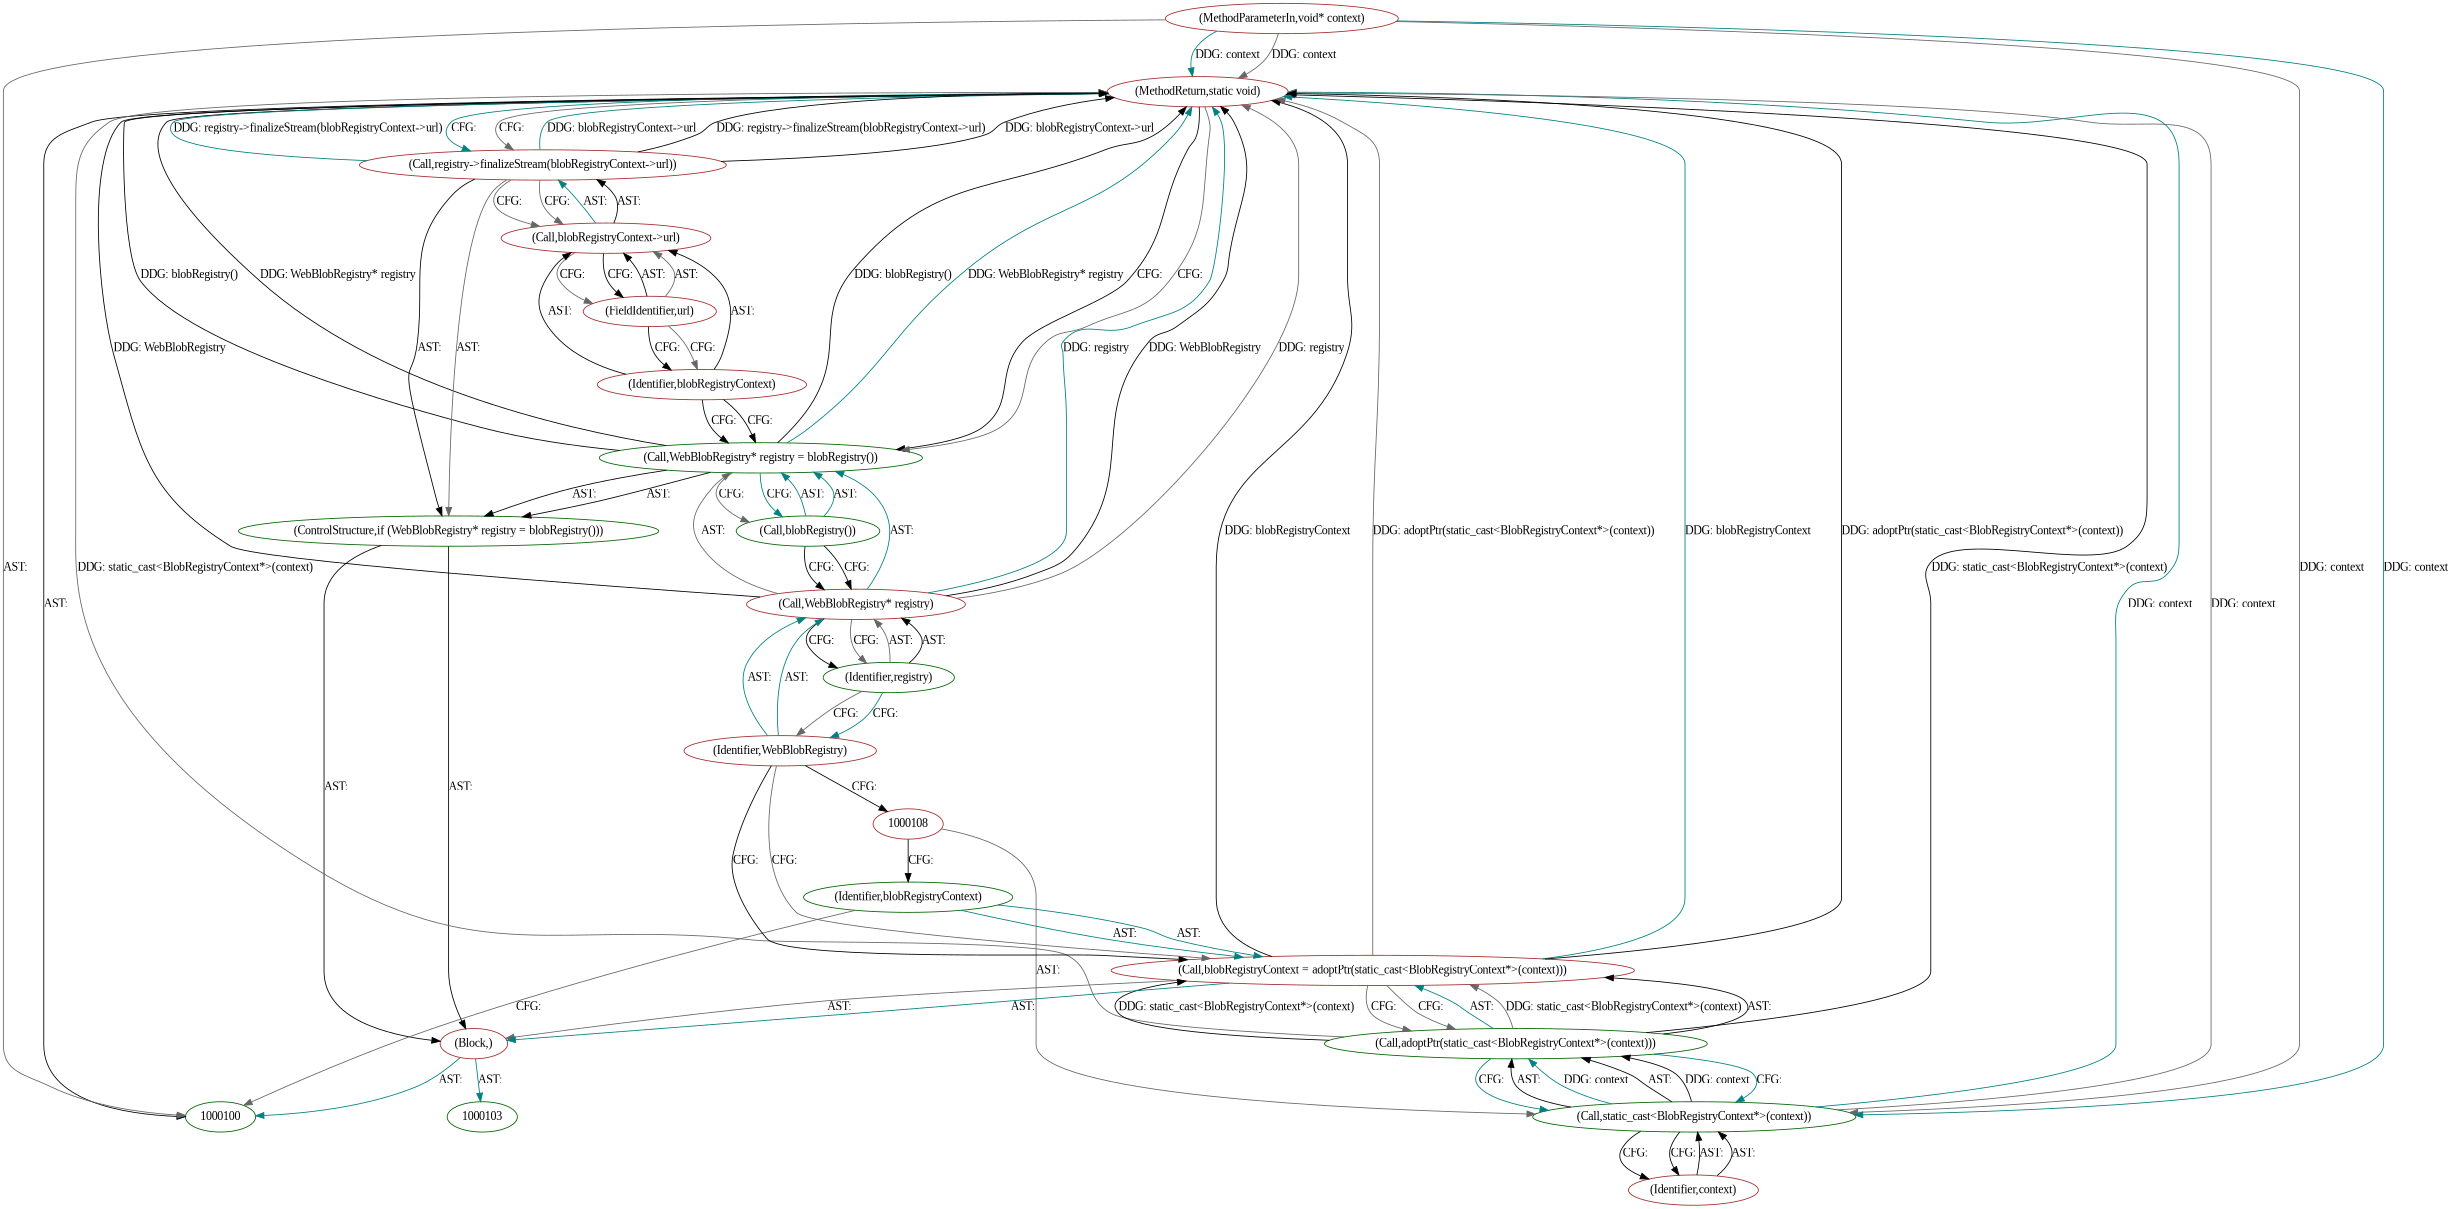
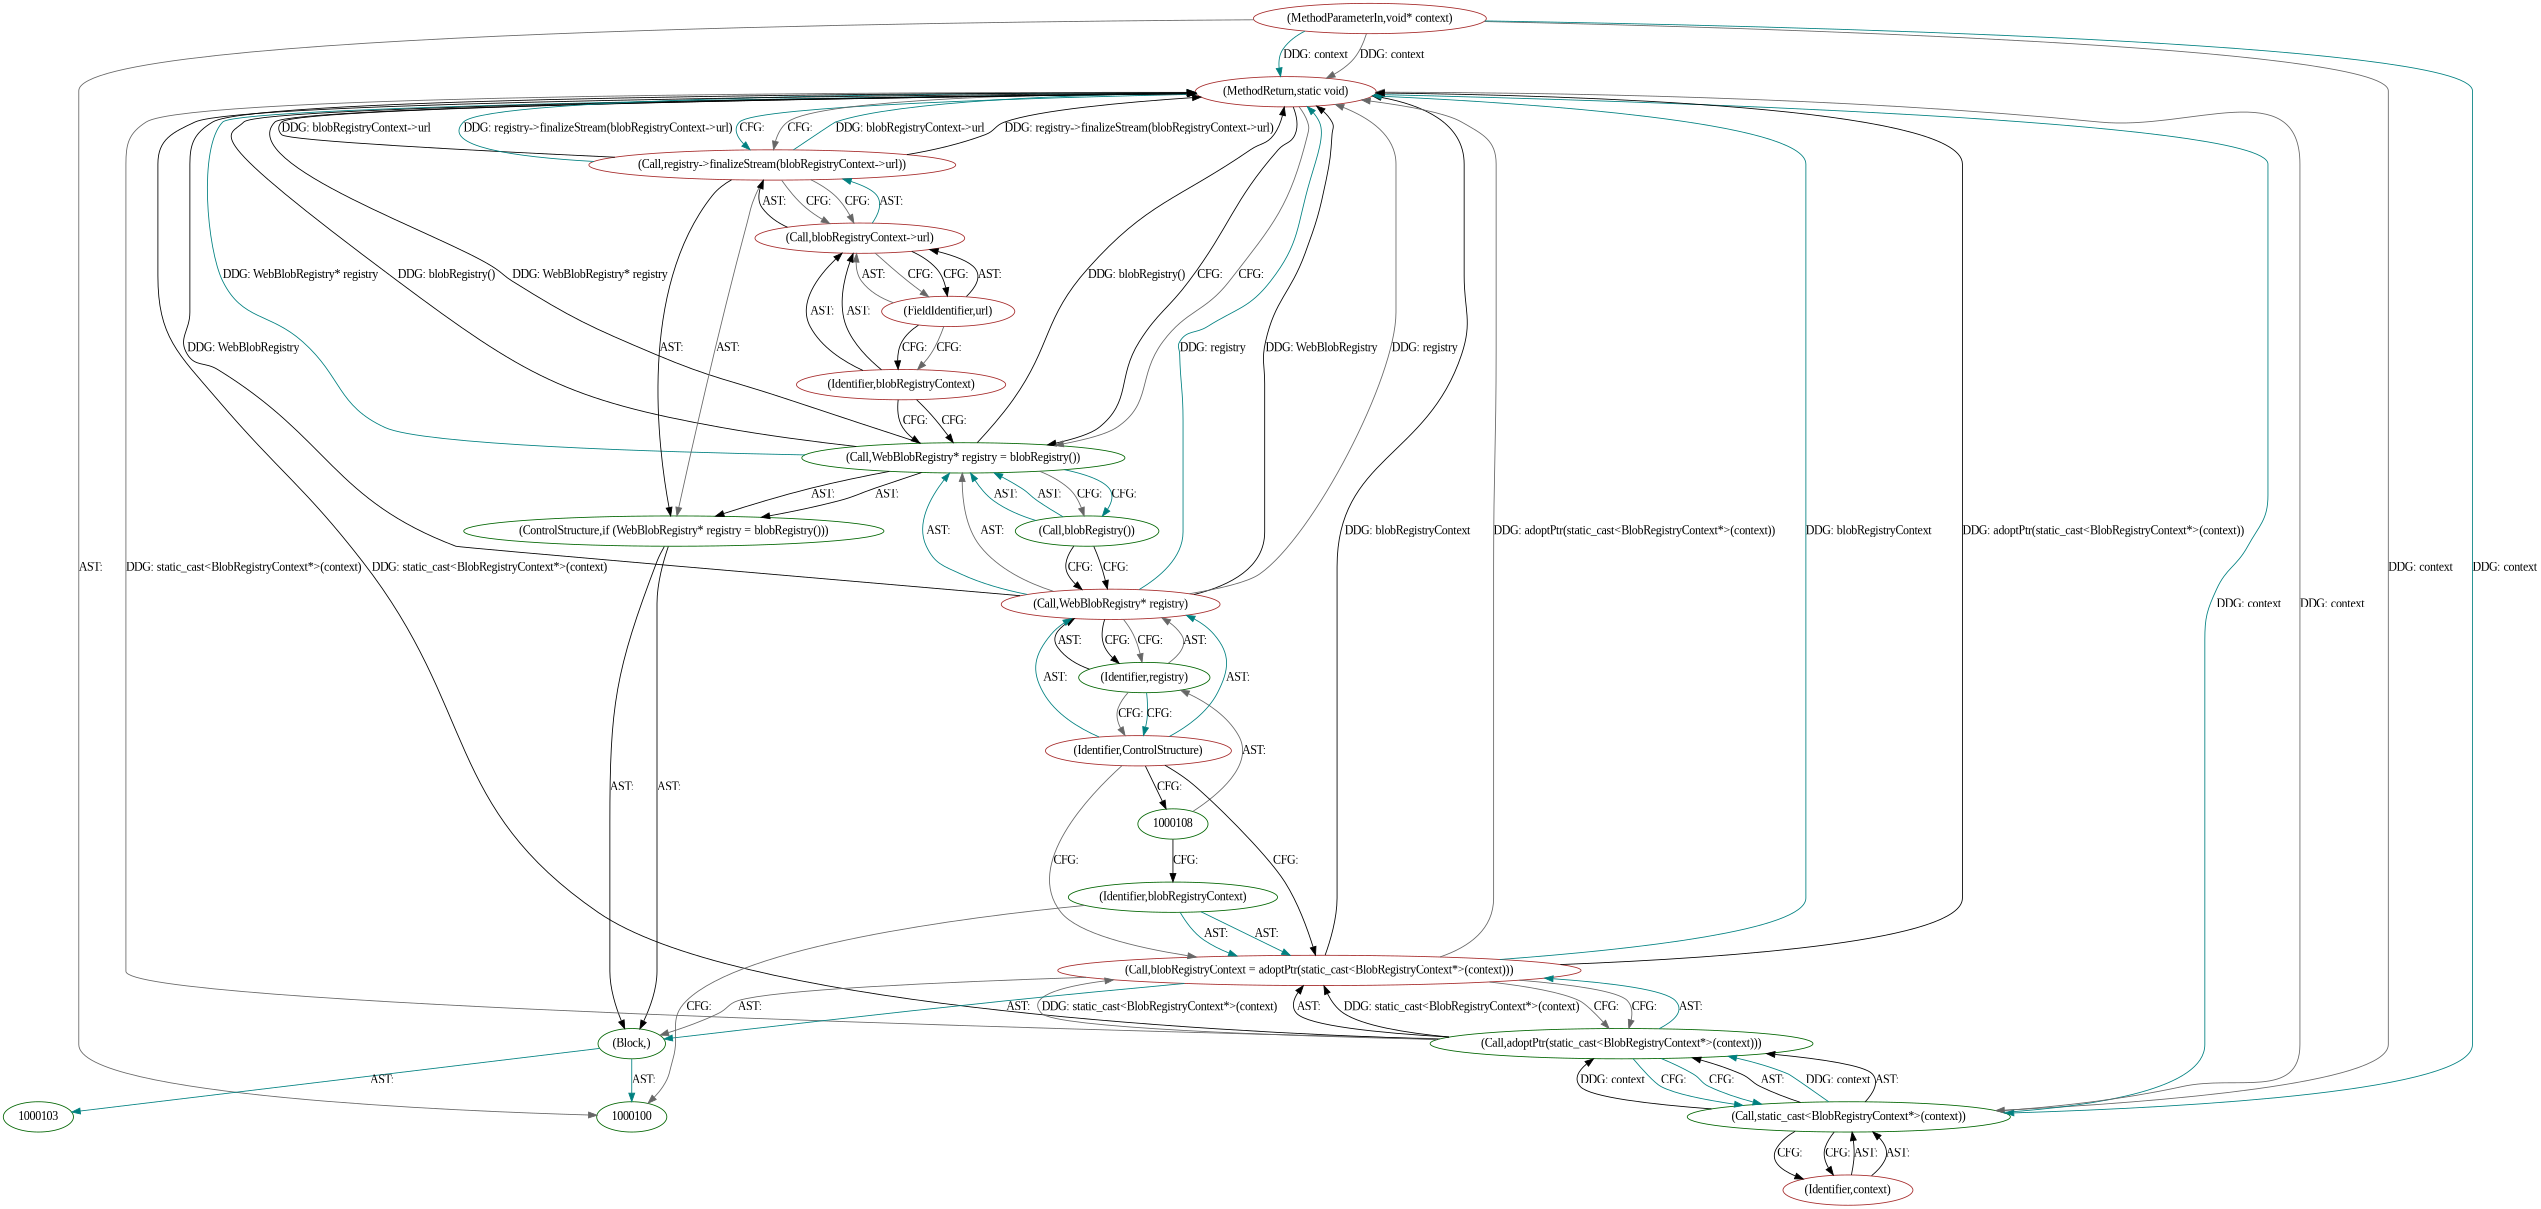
edge "(MethodReturn,static void)" -> "1000100": removed, label "AST:"
node "(Identifier,WebBlobRegistry)": label "(Identifier,WebBlobRegistry)" -> "(Identifier,ControlStructure)"
node "1000108": color brown -> darkgreen
node "(Block,)": color brown -> darkgreen
edge "1000108" -> "(Call,static_cast<BlobRegistryContext*>(context))": now "1000108" -> "(Identifier,registry)"
